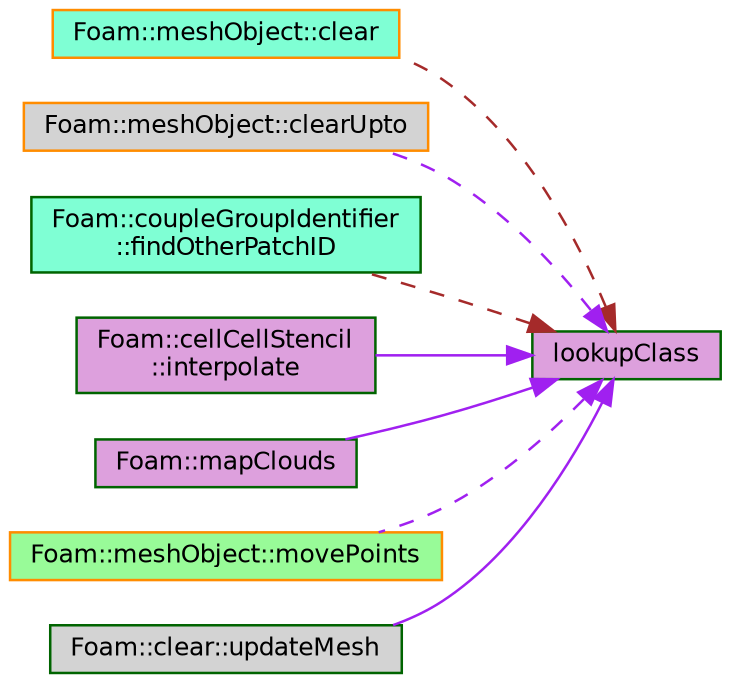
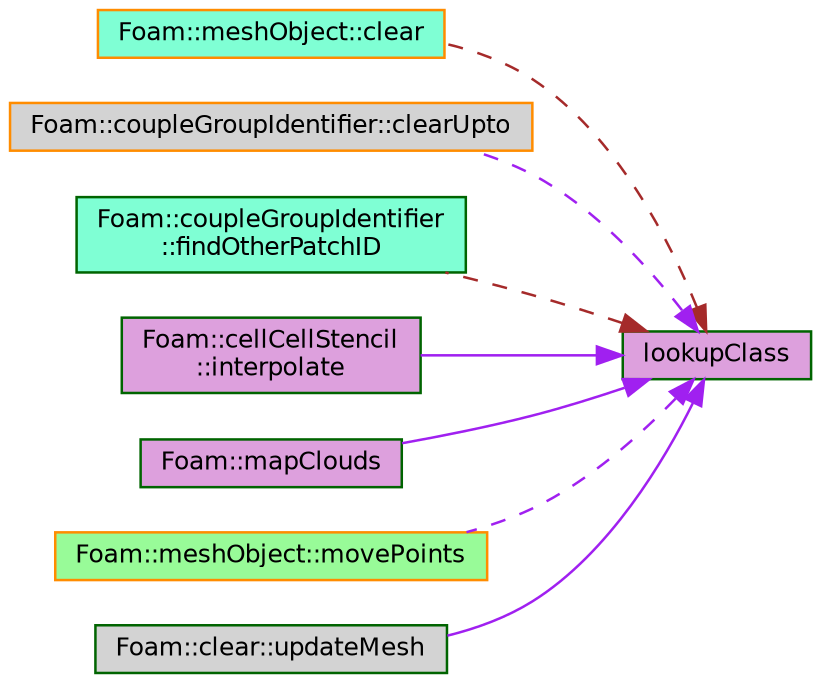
node "Foam::meshObject::clearUpto": label "Foam::meshObject::clearUpto" -> "Foam::coupleGroupIdentifier::clearUpto"
